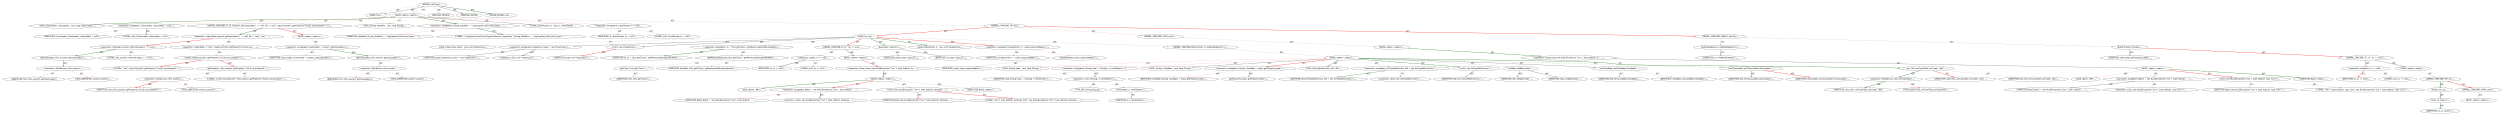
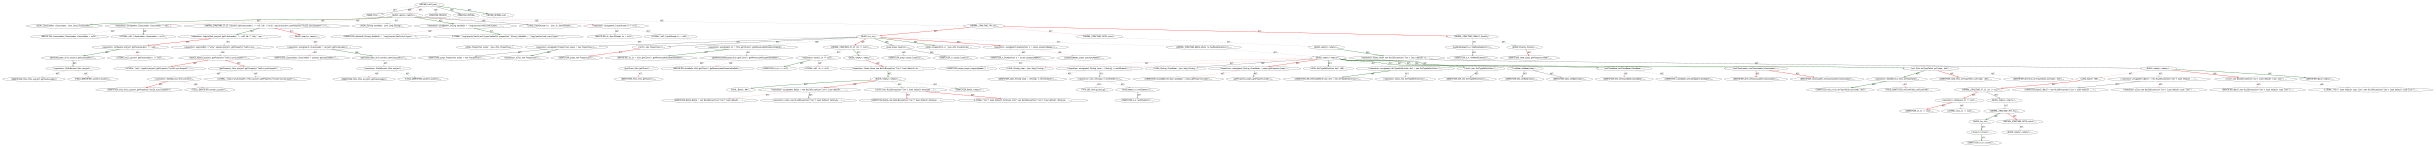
edge "(BLOCK,finally,finally)" -> "(CONTROL_STRUCTURE,IF,if (in != null))": now "(LOCAL,$obj7: ANY)" -> "(CONTROL_STRUCTURE,IF,if (in != null))"
